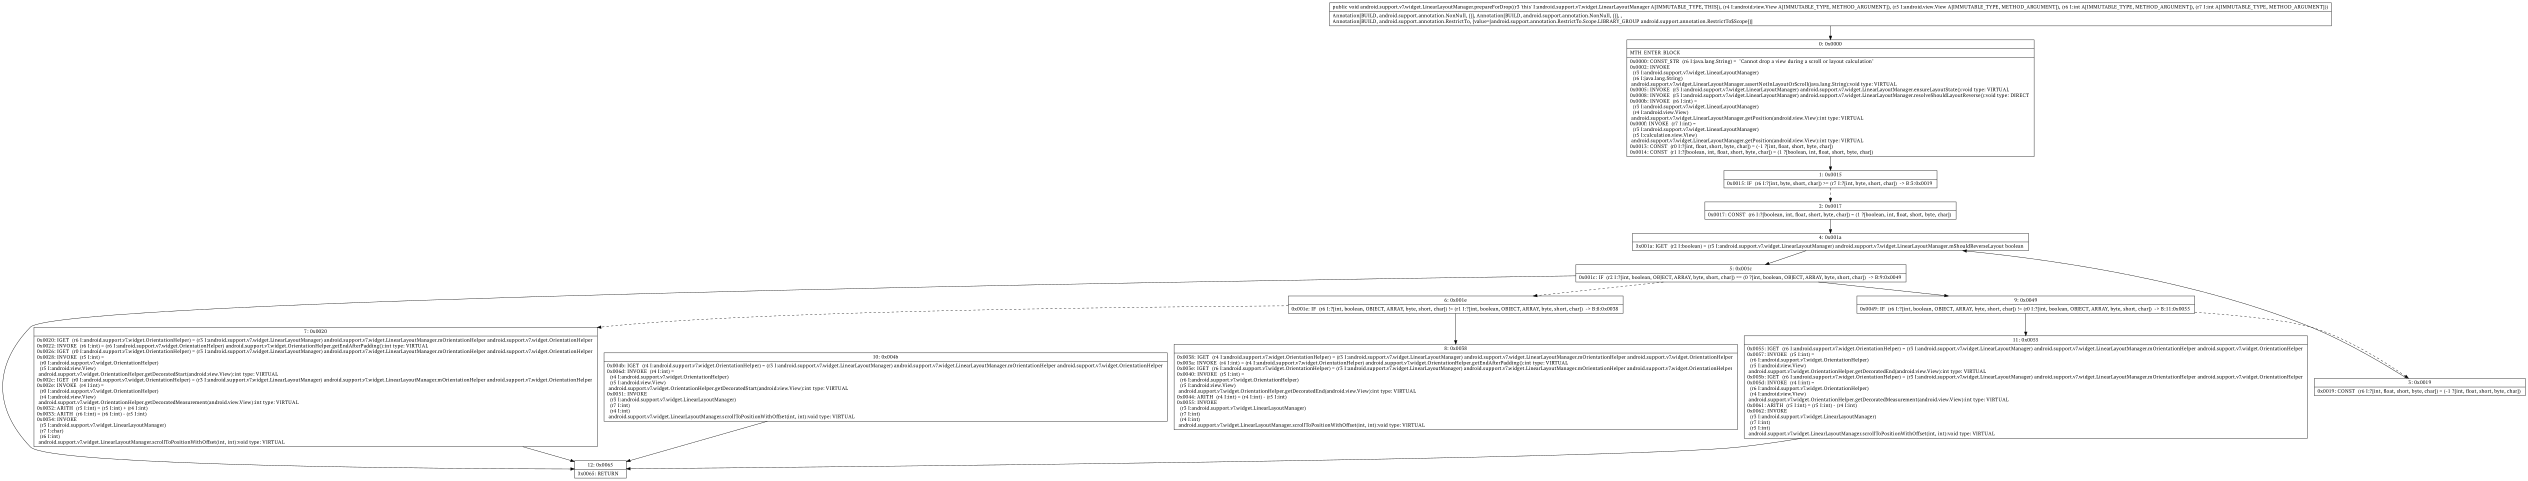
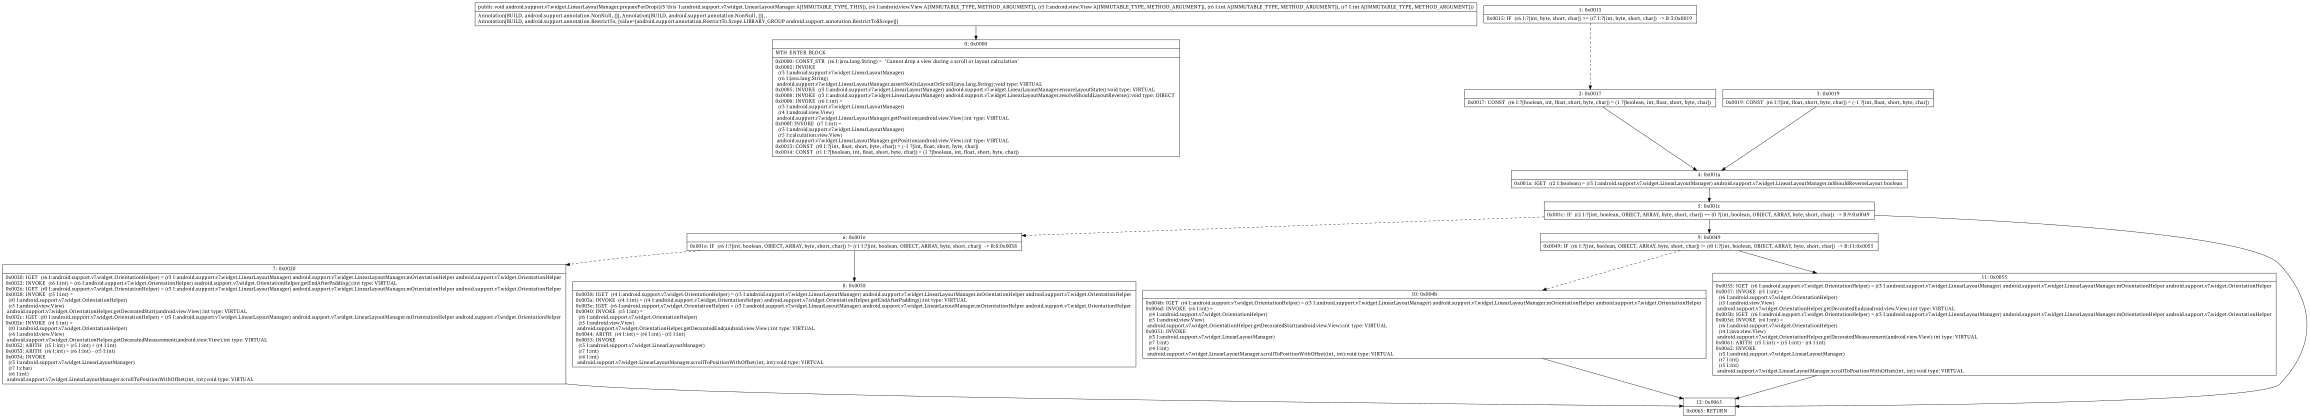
edge "0: 0x0000" -> "1: 0x0015": removed
edge "9: 0x0049" -> "3: 0x0019": now "9: 0x0049" -> "10: 0x004b"
node "11: 0x0055": text "(r4 I:android.view.View)" -> "(r4 I:java.view.View)"
